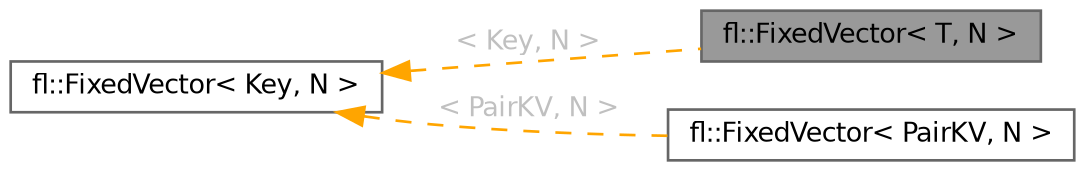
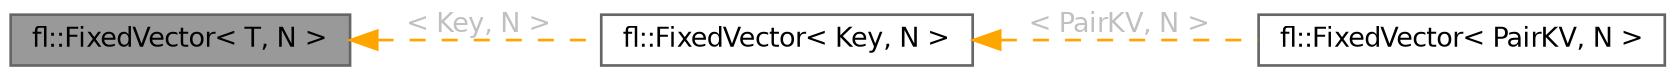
edge "fl::FixedVector< T, N >" -> "fl::FixedVector< Key, N >": reversed
